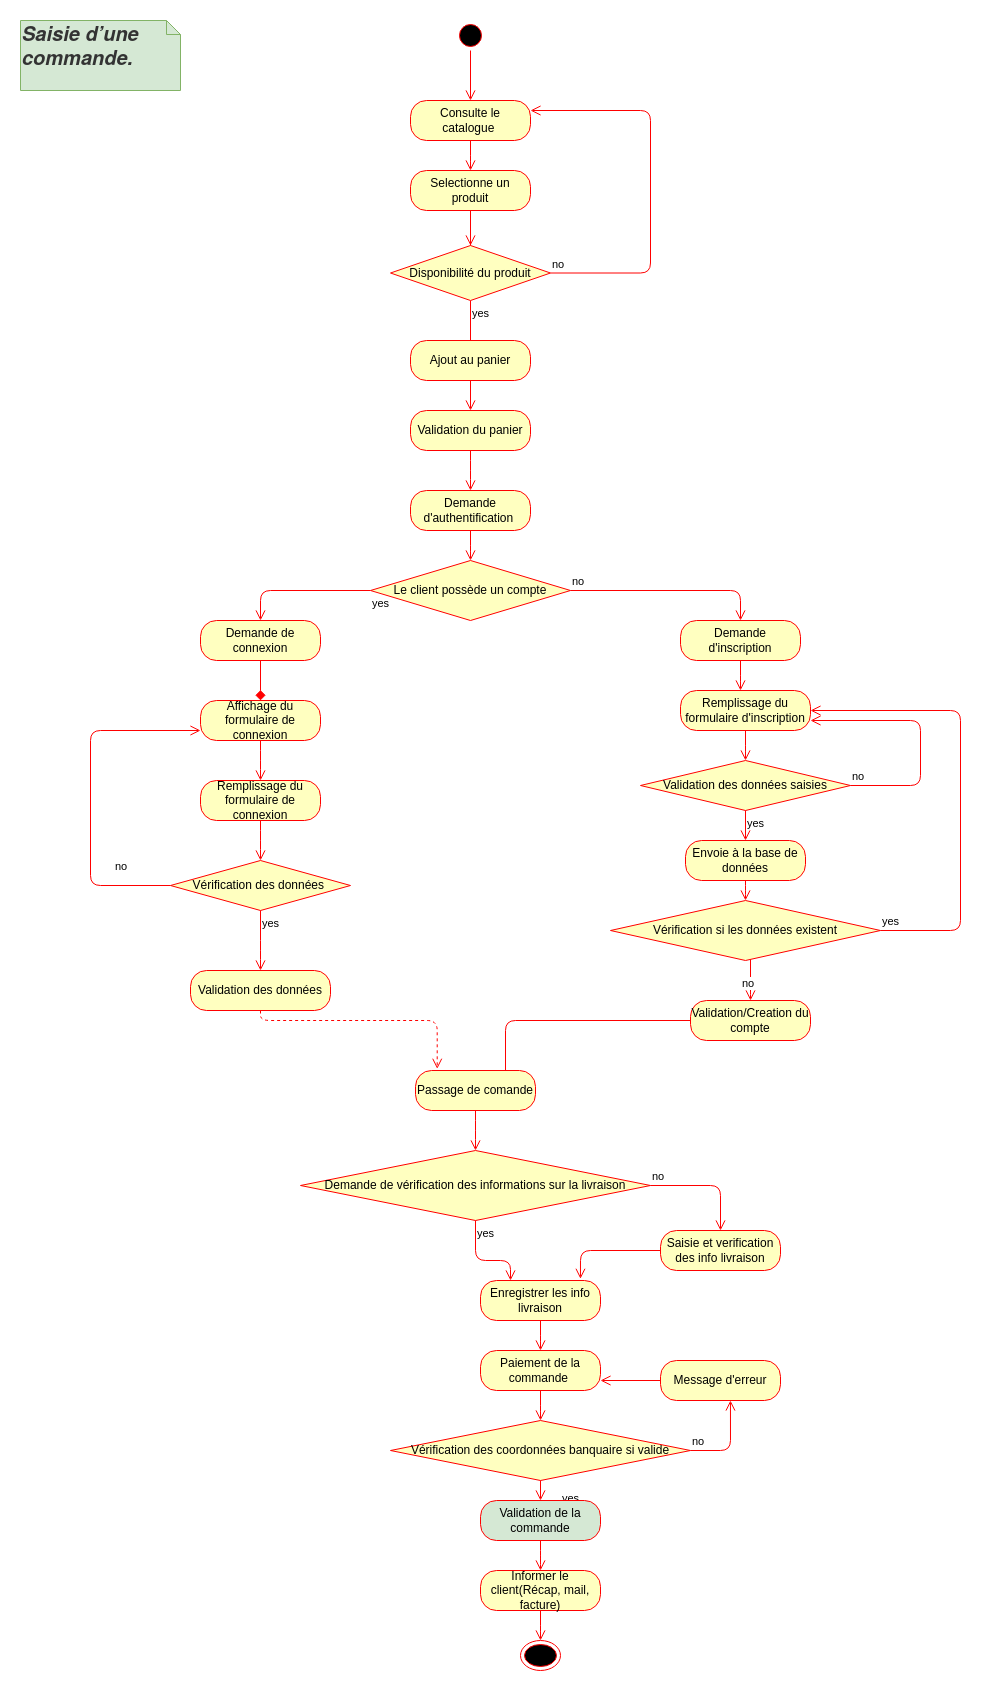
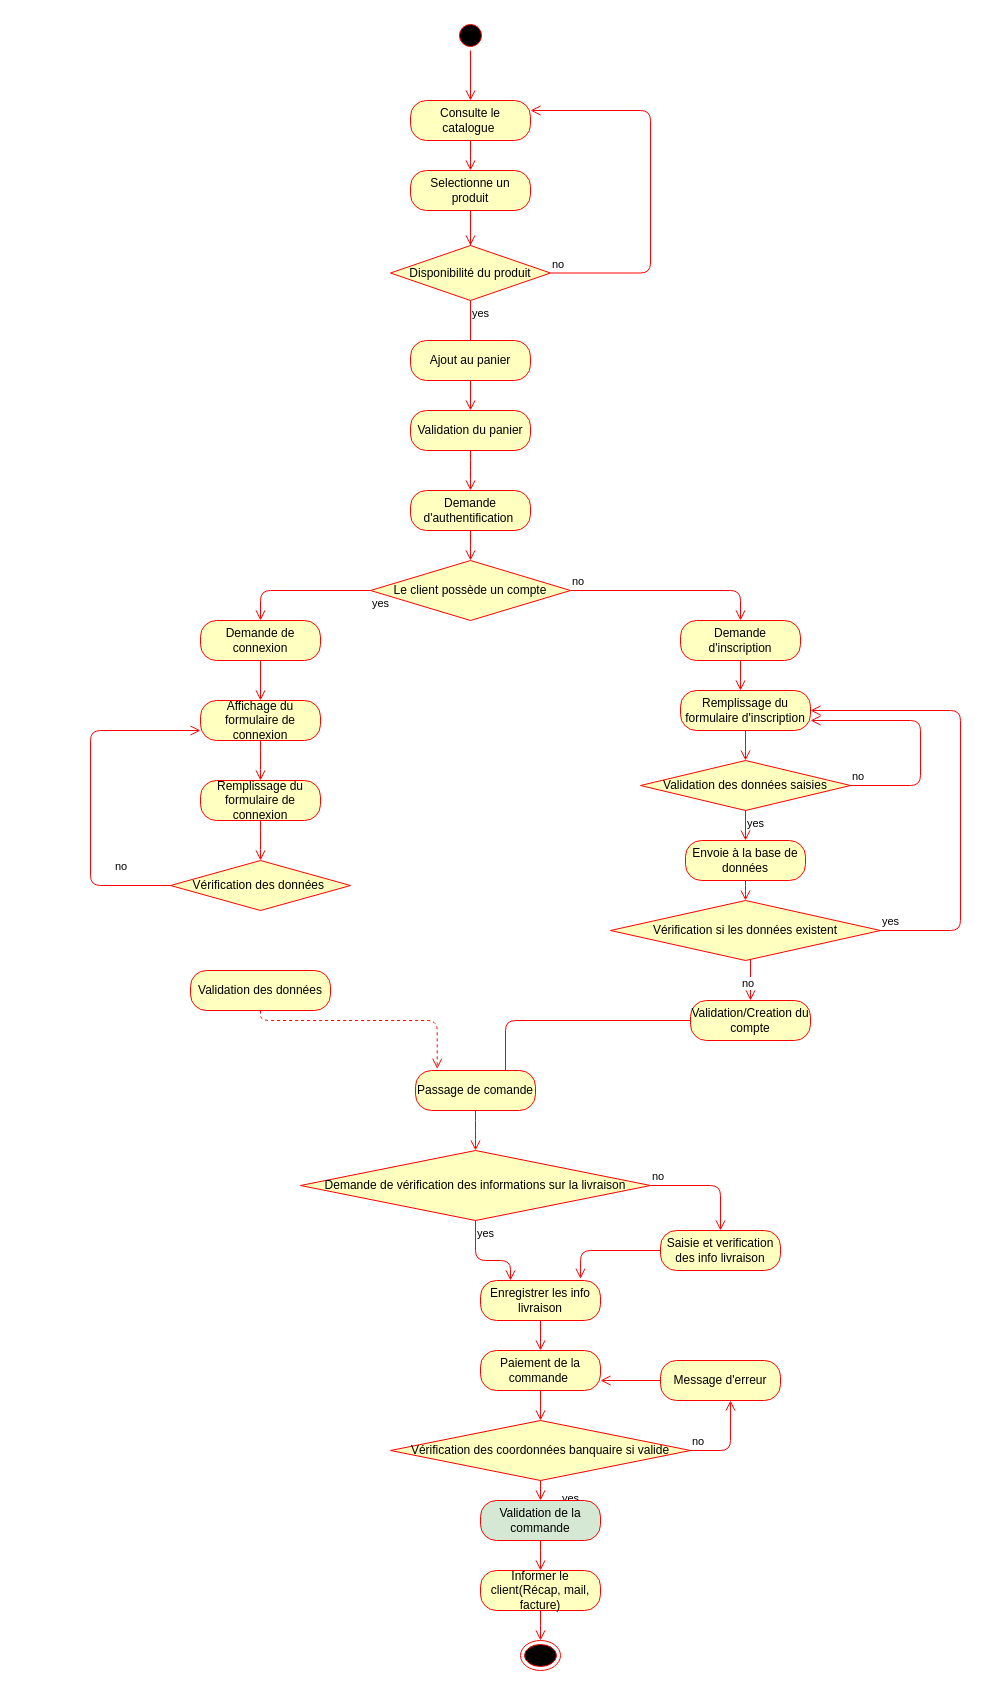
node "Saisie d’une commande.": removed
edge "Demande de connexion" -> "Affichage du formulaire de connexion": arrowhead diamond -> open
edge "Vérification des données" -> "Validation des données": removed, label "yes"
